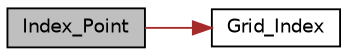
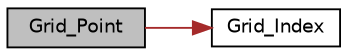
node "Index_Point": label "Index_Point" -> "Grid_Point"
